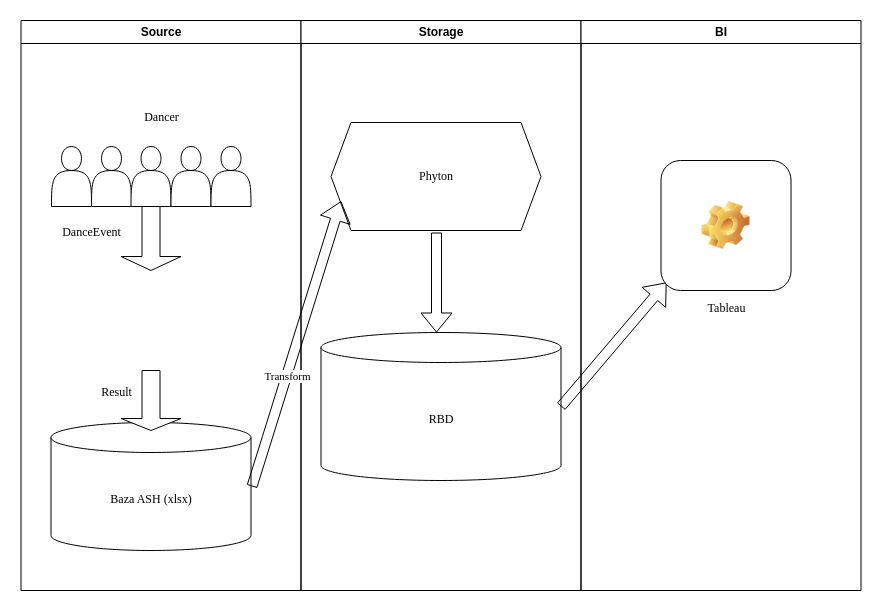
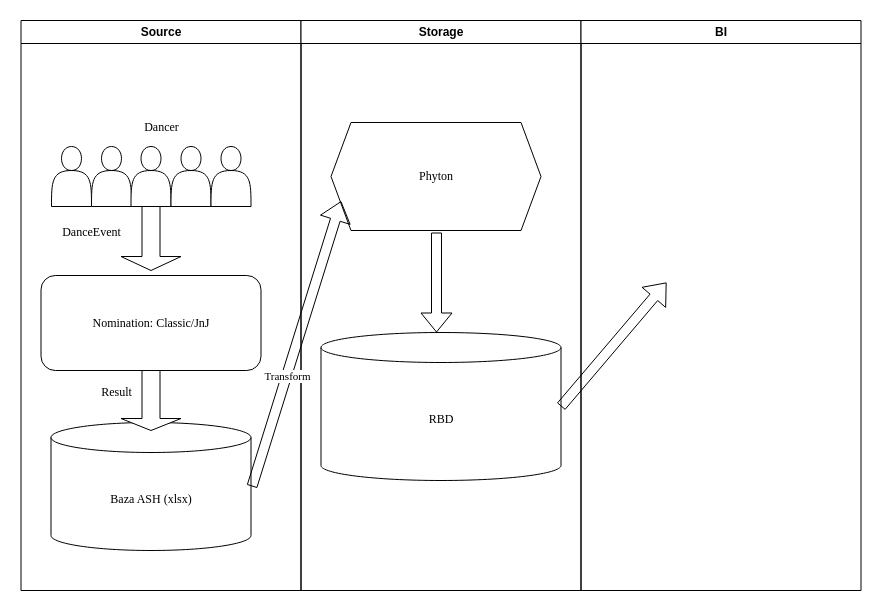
node "Dancer": moved (161, 118) -> (161, 128)
node "Tableau": removed
node "Nomination: Classic/JnJ": added
